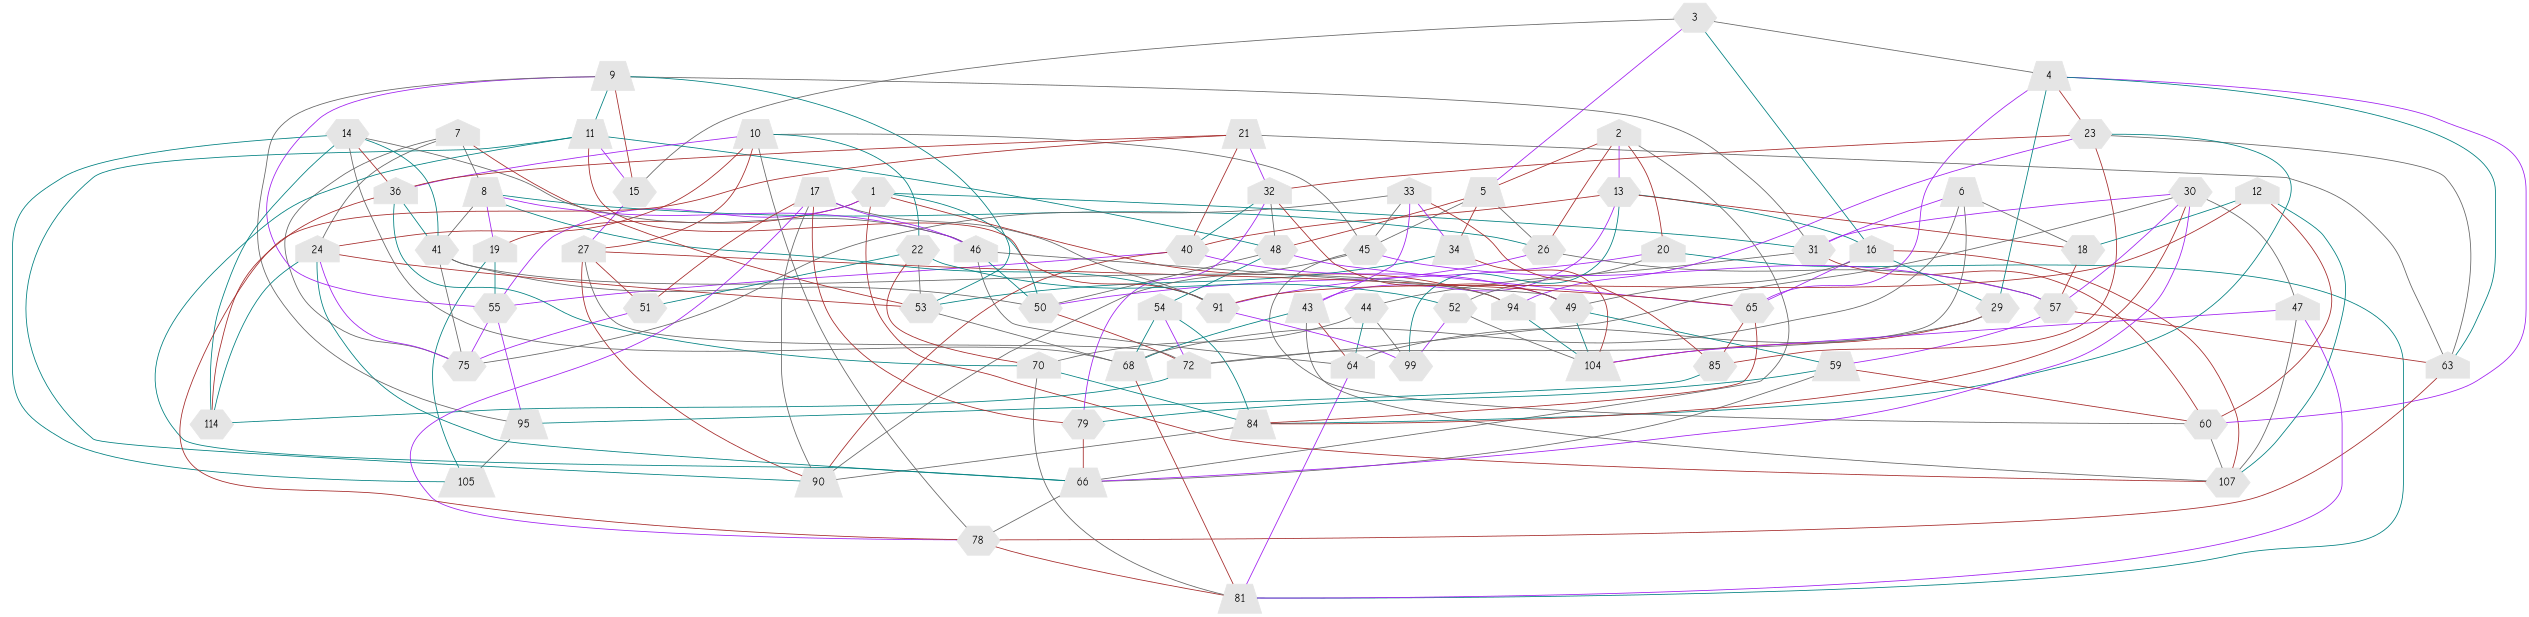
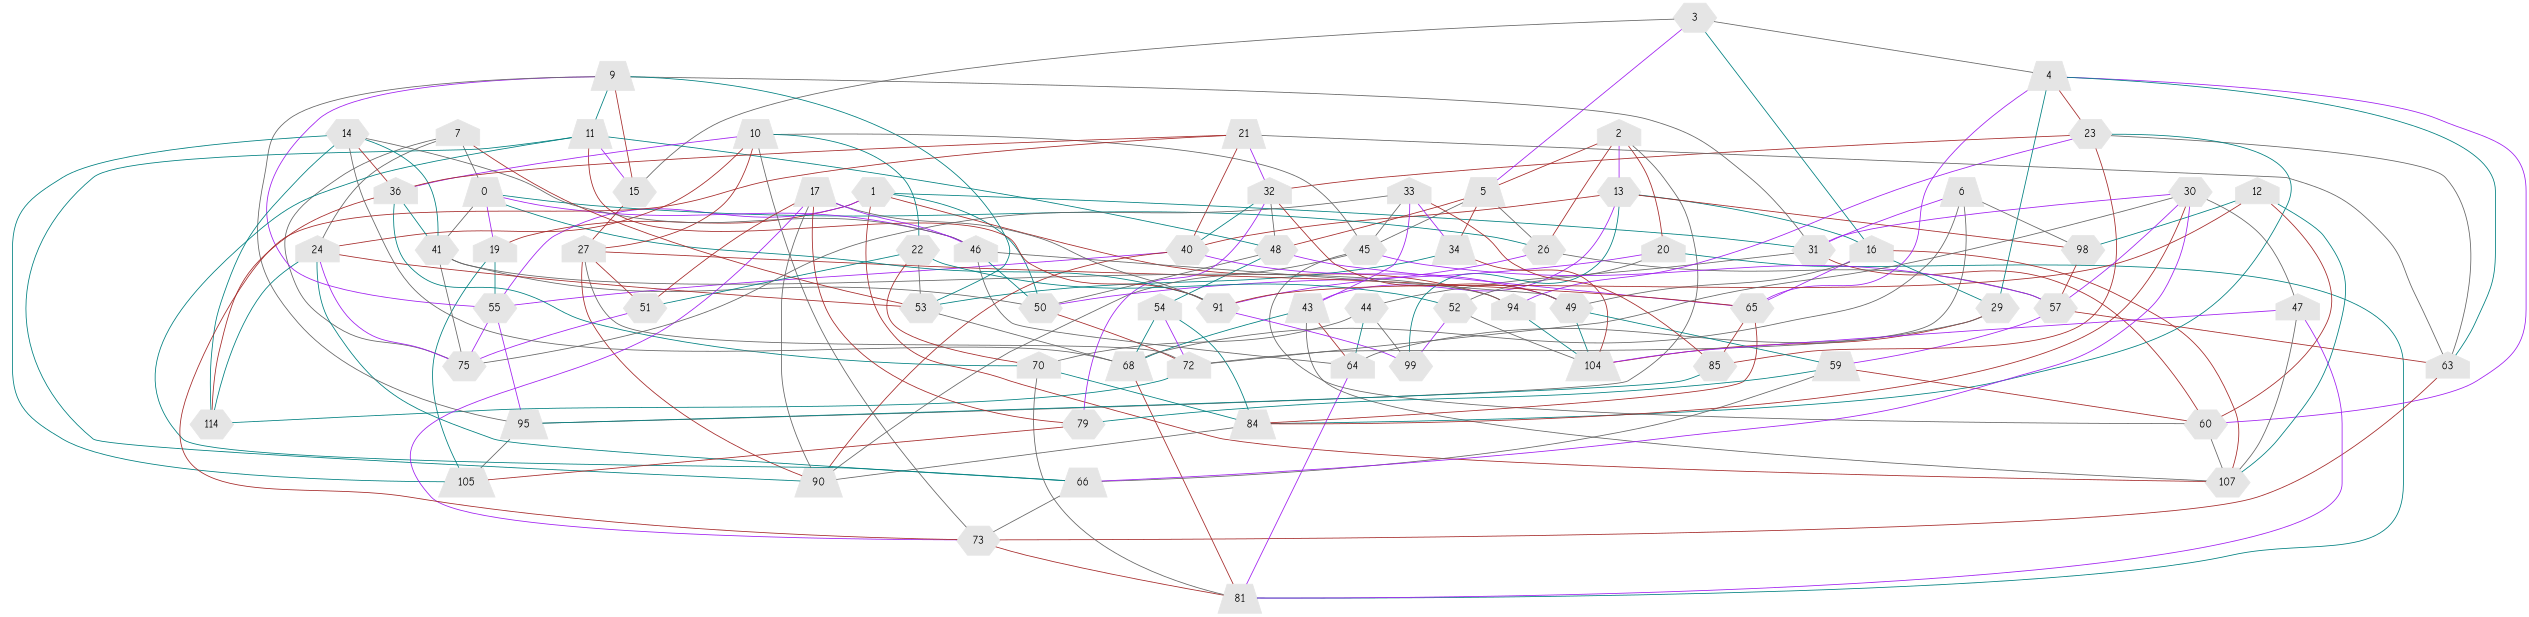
node "8": label "8" -> "0"
edge "15" -- "27": color purple -> brown
node "18": label "18" -> "98"
edge "2" -- "66": now "2" -- "95"
edge "79" -- "66": now "79" -- "105"
node "78": label "78" -> "73"
